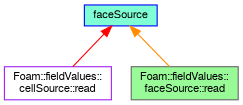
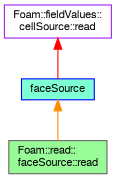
edge "Foam::fieldValues:: cellSource::read" -> "faceSource": reversed
node "Foam::fieldValues:: faceSource::read": label "Foam::fieldValues:: faceSource::read" -> "Foam::read:: faceSource::read"
